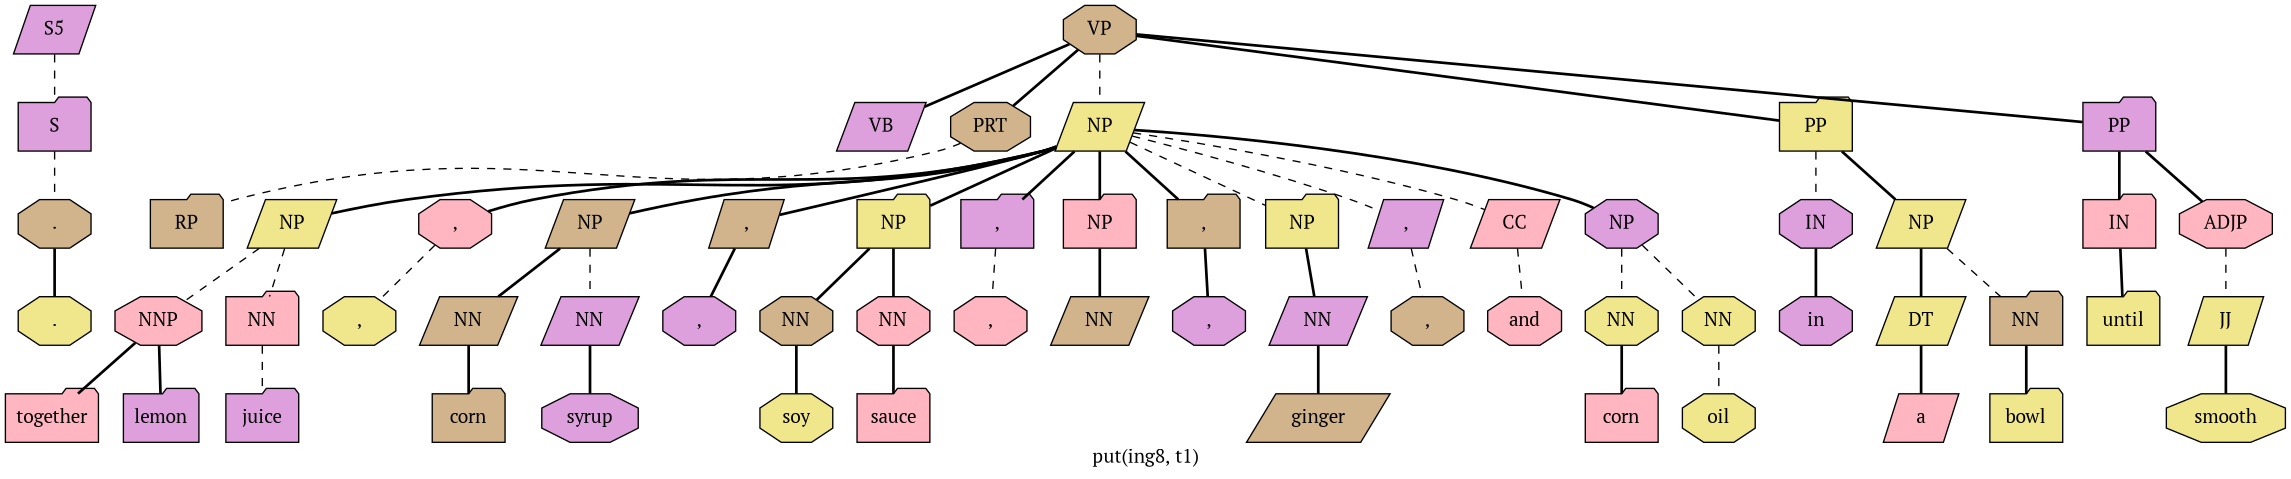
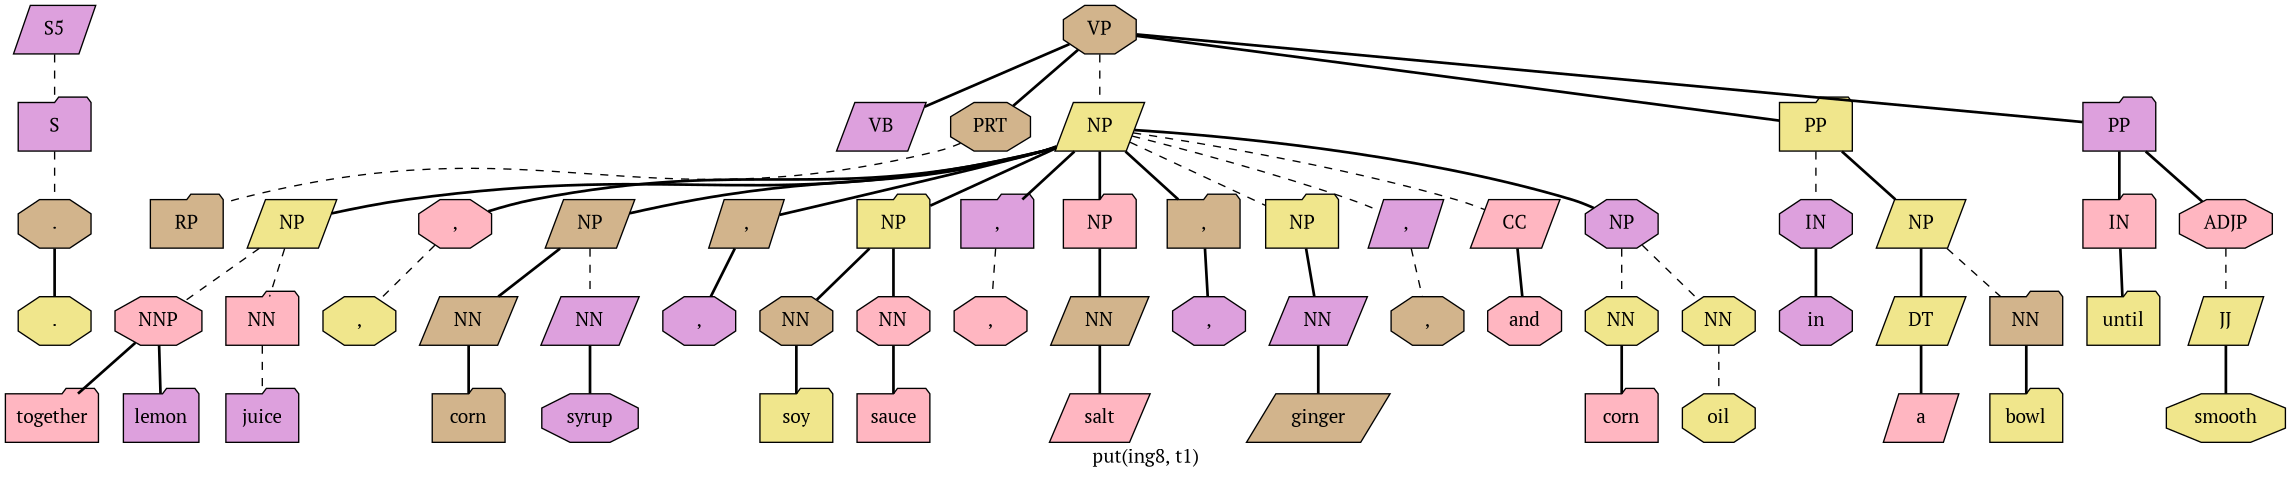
edge "CC" -- "and": style dashed -> bold
node "soy": shape octagon -> folder
node "salt": added
